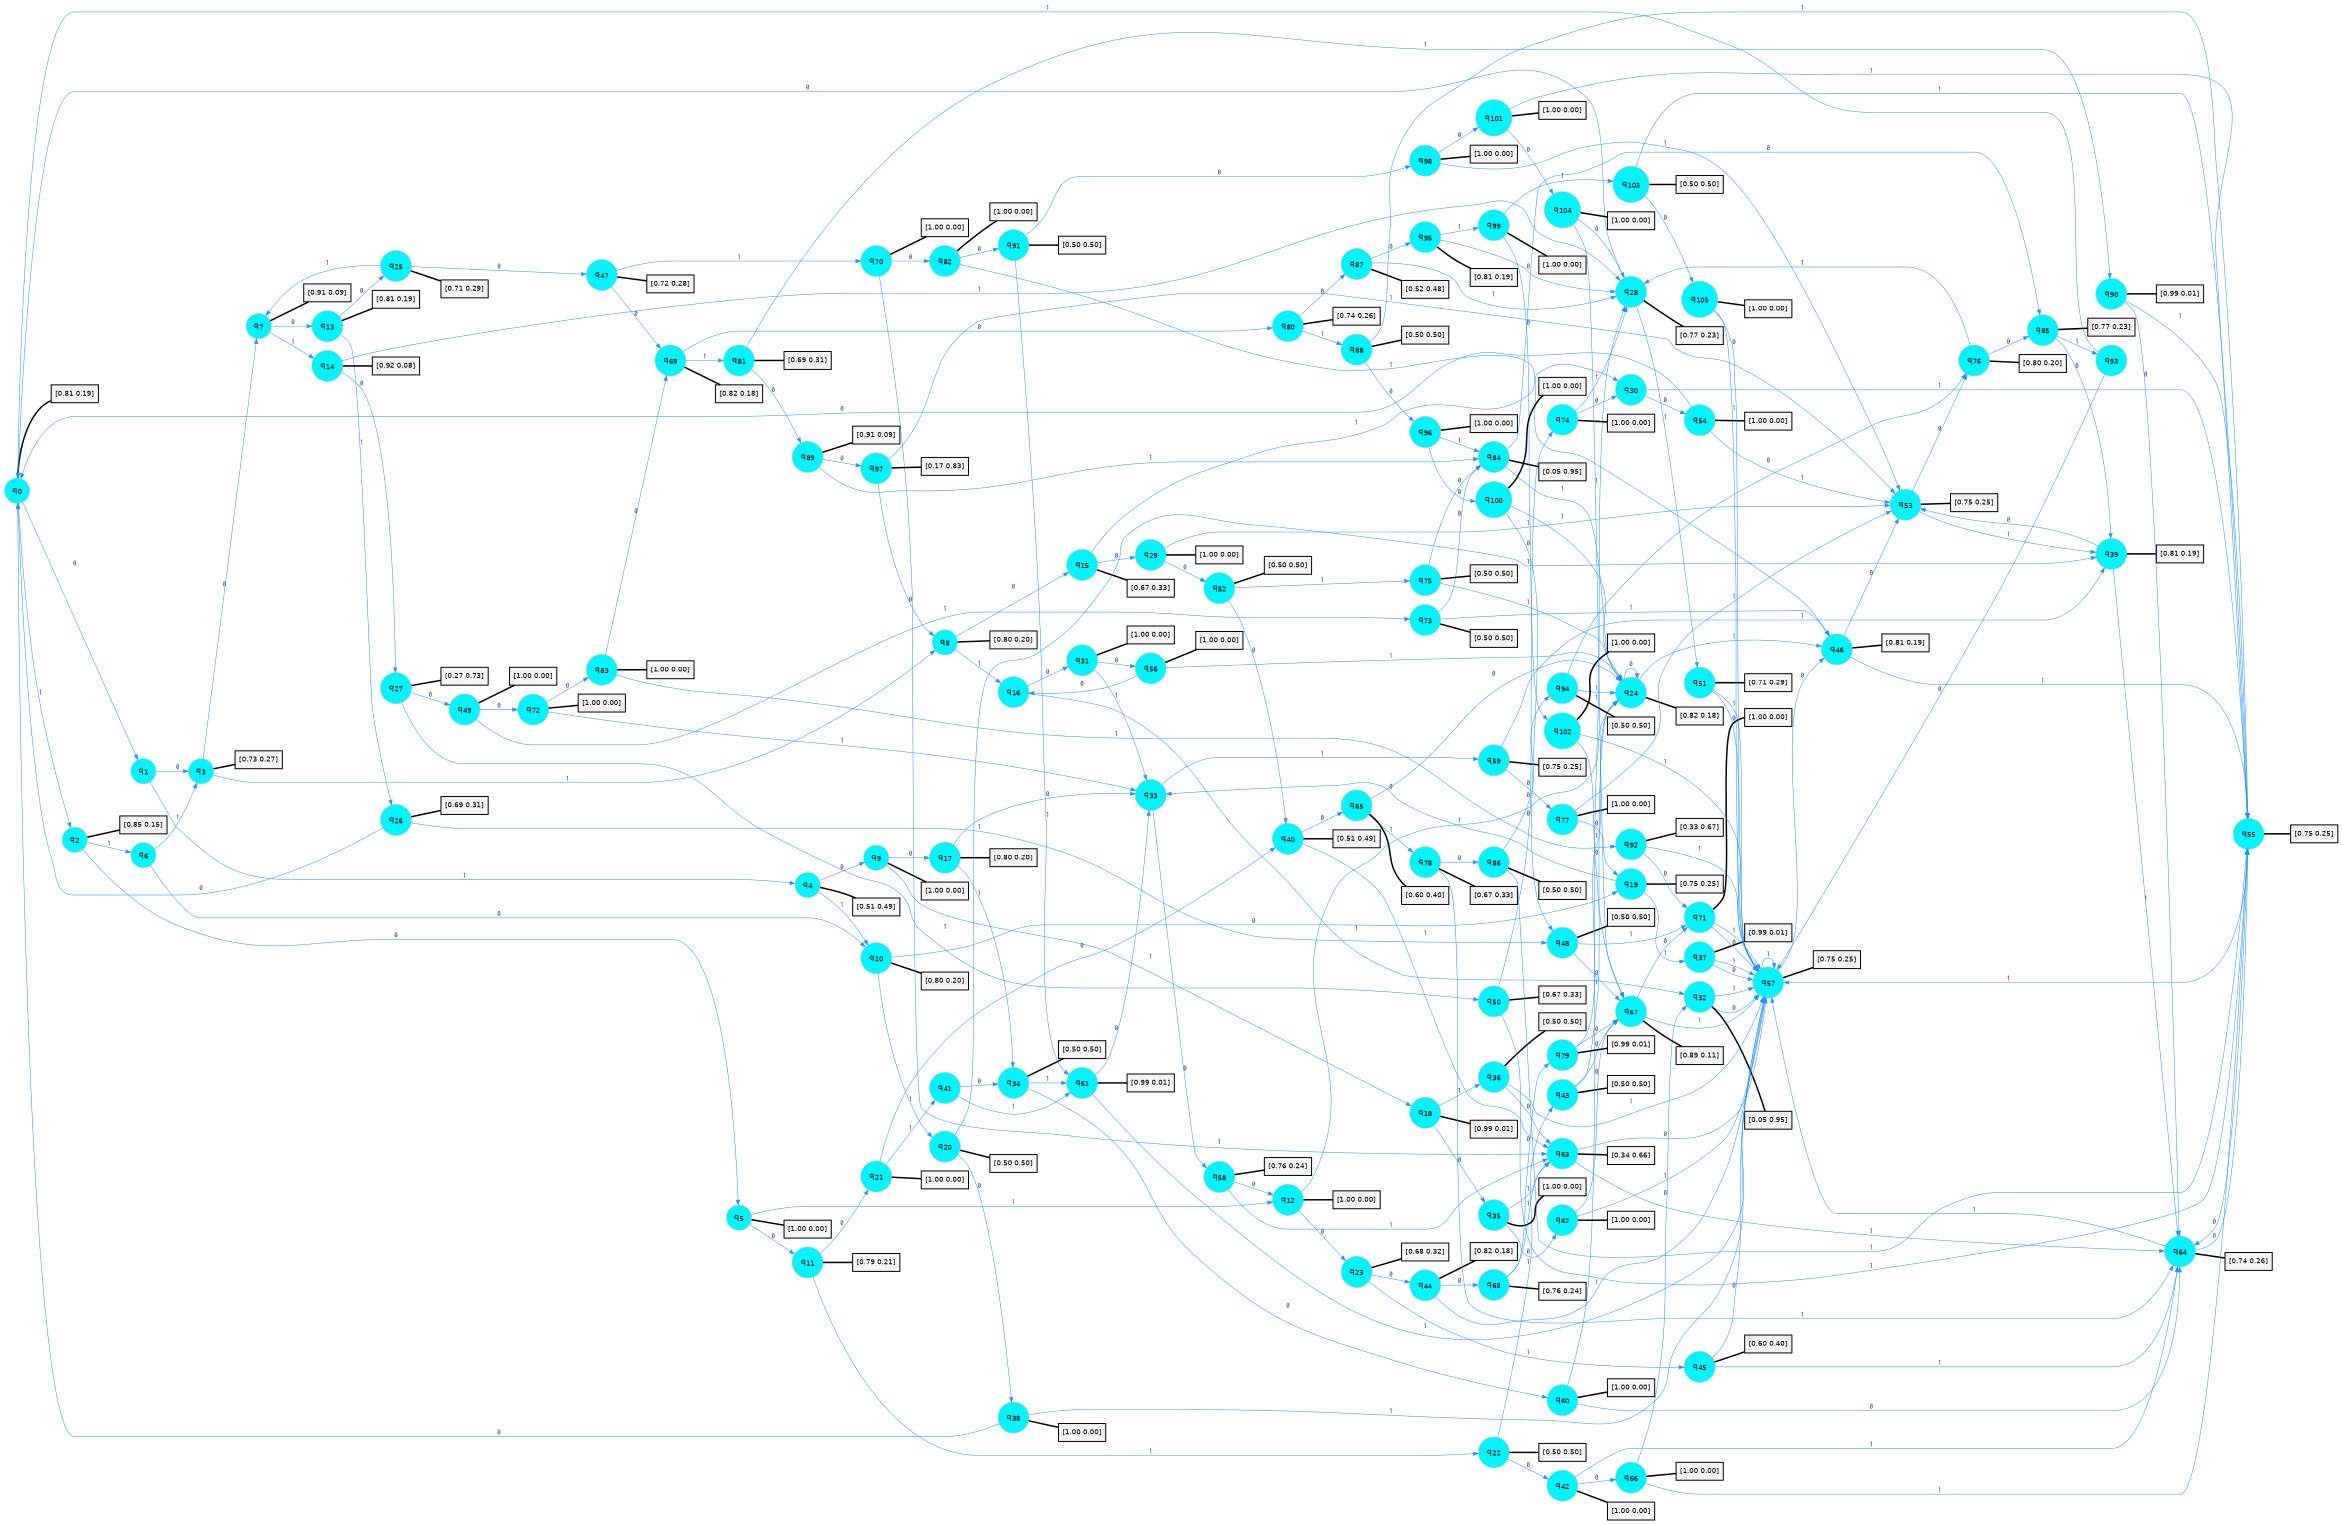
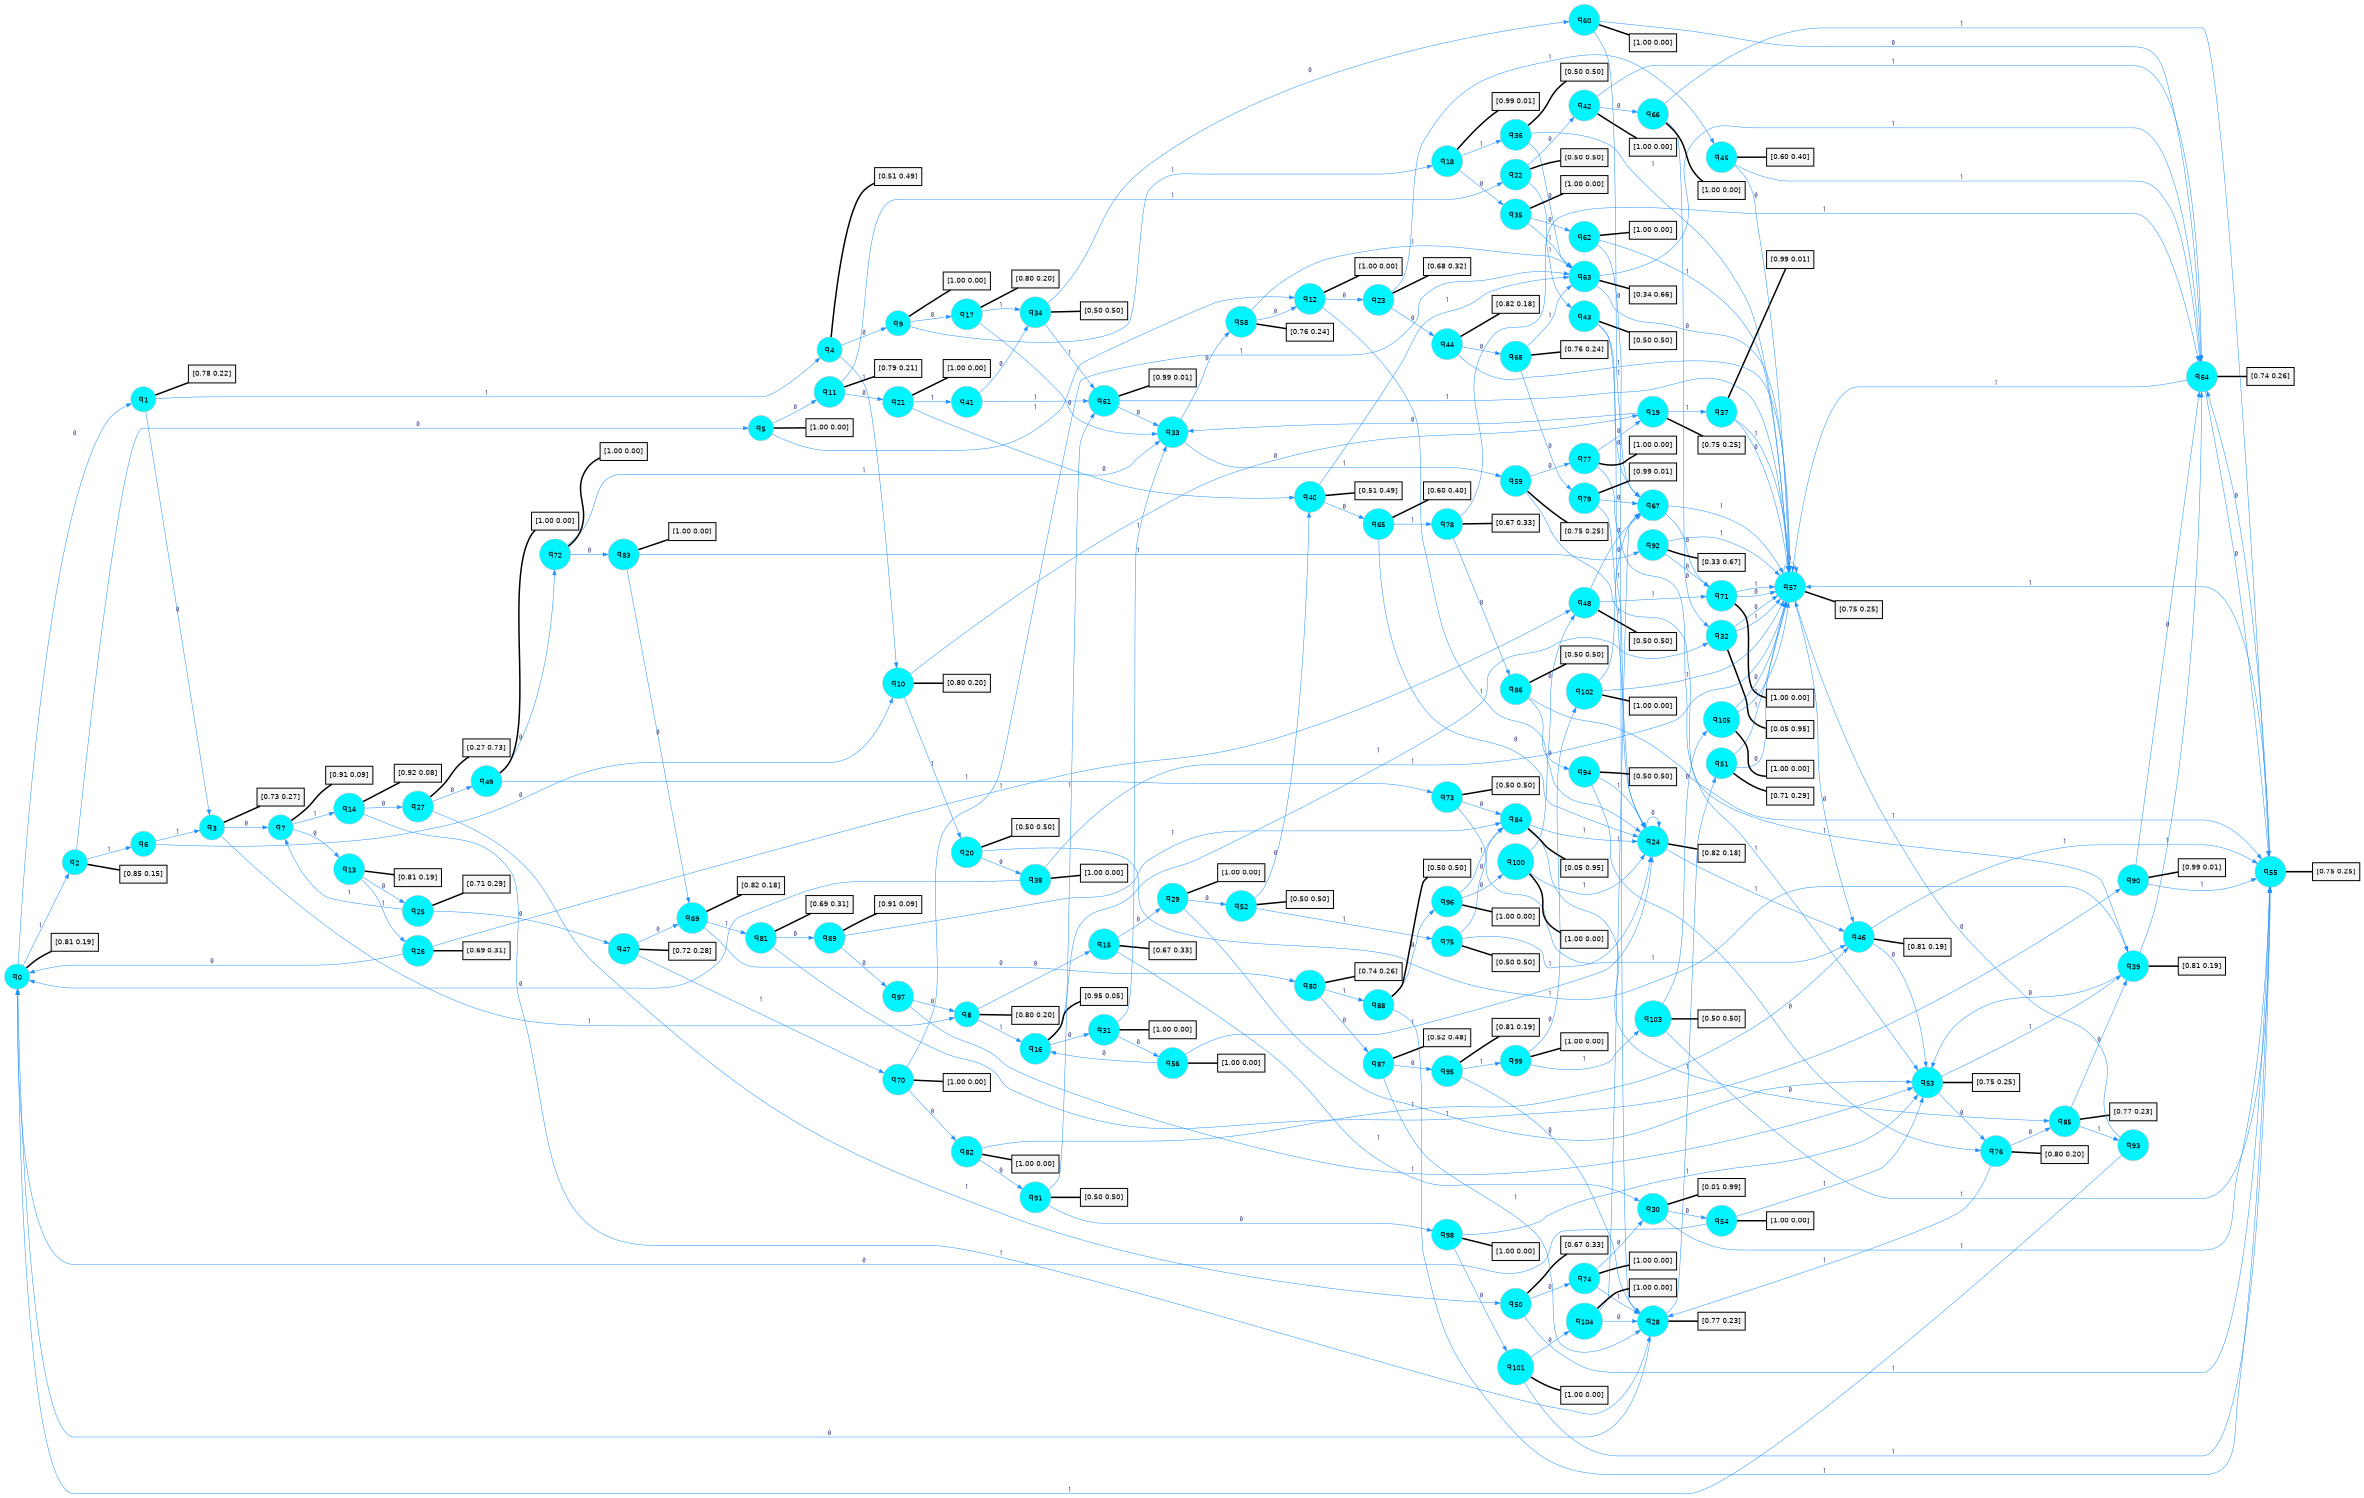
node "[0.78 0.22]": added
node "[0.17 0.83]": removed
node "[0.95 0.05]": added
node "[0.89 0.11]": removed
node "[0.01 0.99]": added
